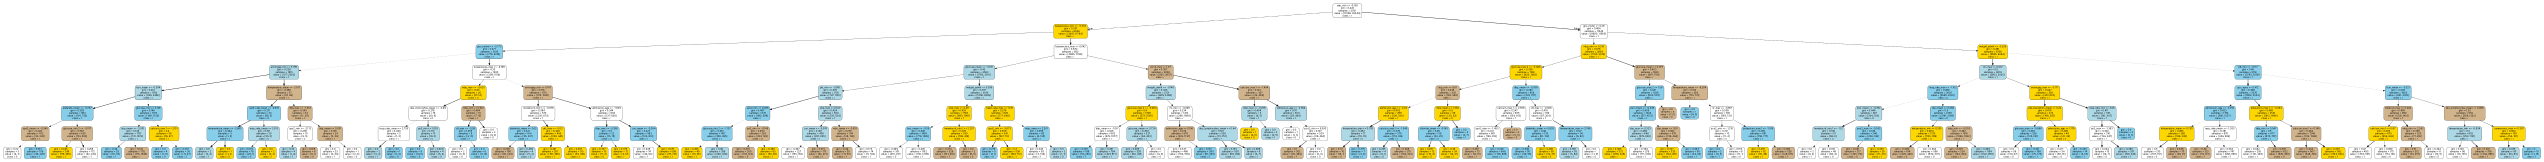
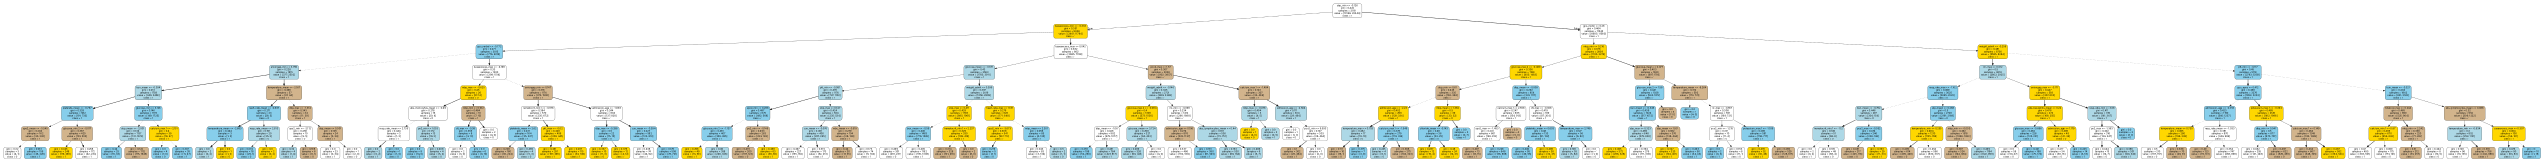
node "gini = 0.176 samples = 508 value = [78, 721] class = 1": fillcolor gold -> skyblue
node "gini = 0.315 samples = 173 value = [52, 213] class = 1": fillcolor tan -> white
node "gini = 0.3 samples = 536 value = [160, 712] class = 1": removed
